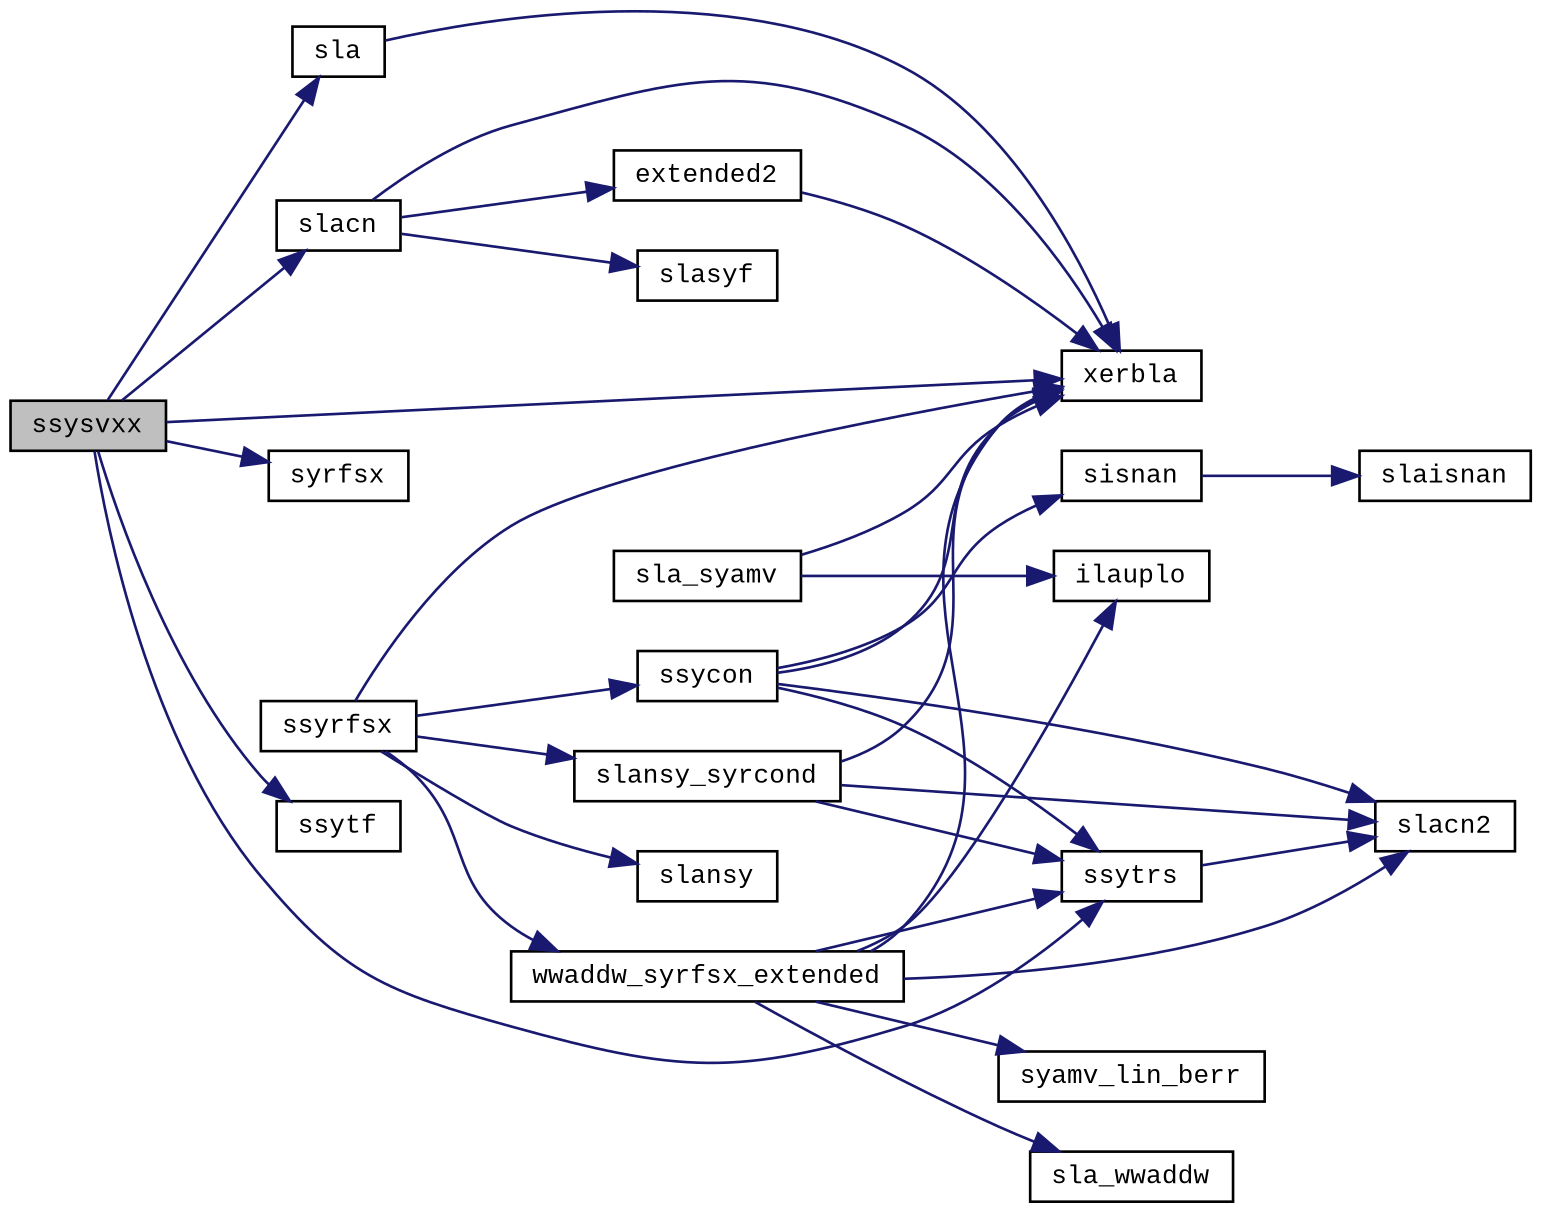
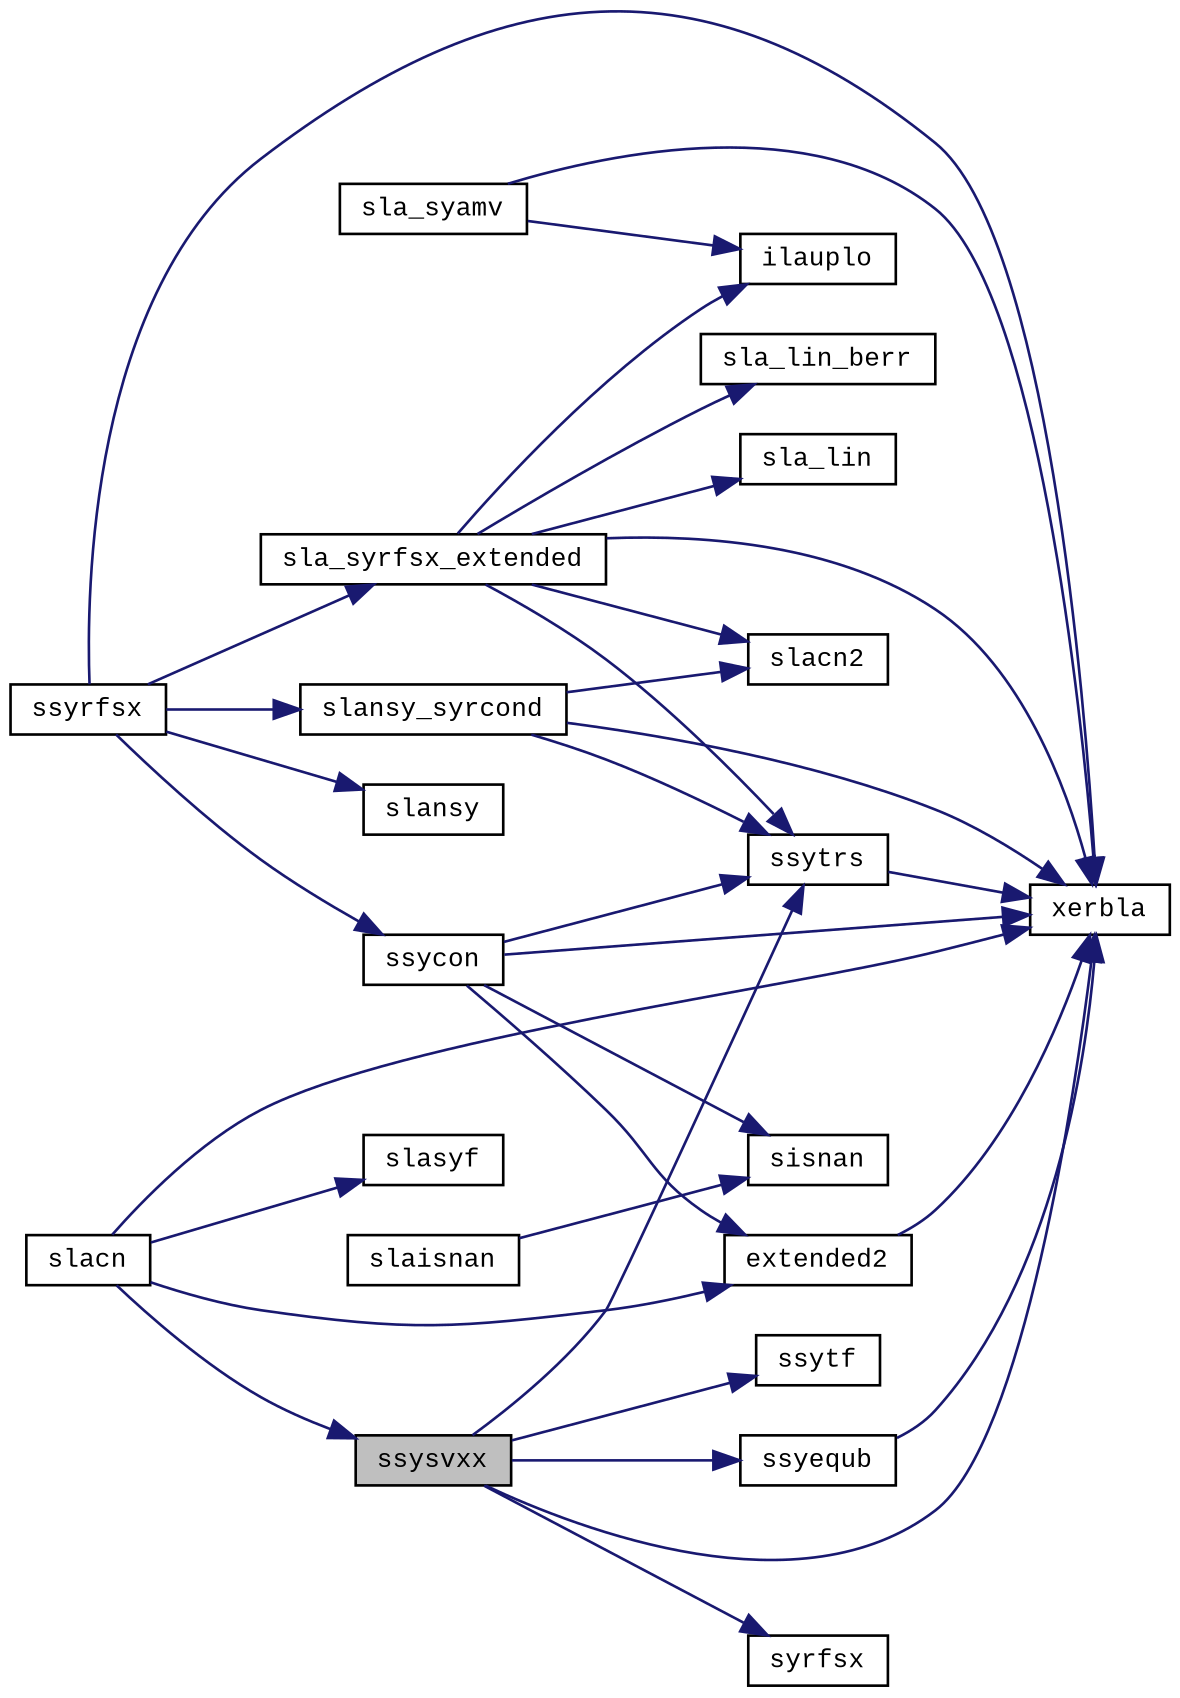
node "sla": label "sla" -> "ssyequb"
edge "ssysvxx" -> "slacn": reversed
edge "sisnan" -> "slaisnan": reversed
edge "ssycon" -> "slacn2": now "ssycon" -> "extended2"
edge "ssytrs" -> "slacn2": now "ssytrs" -> "xerbla"
node "wwaddw_syrfsx_extended": label "wwaddw_syrfsx_extended" -> "sla_syrfsx_extended"
node "syamv_lin_berr": label "syamv_lin_berr" -> "sla_lin_berr"
node "sla_wwaddw": label "sla_wwaddw" -> "sla_lin"
